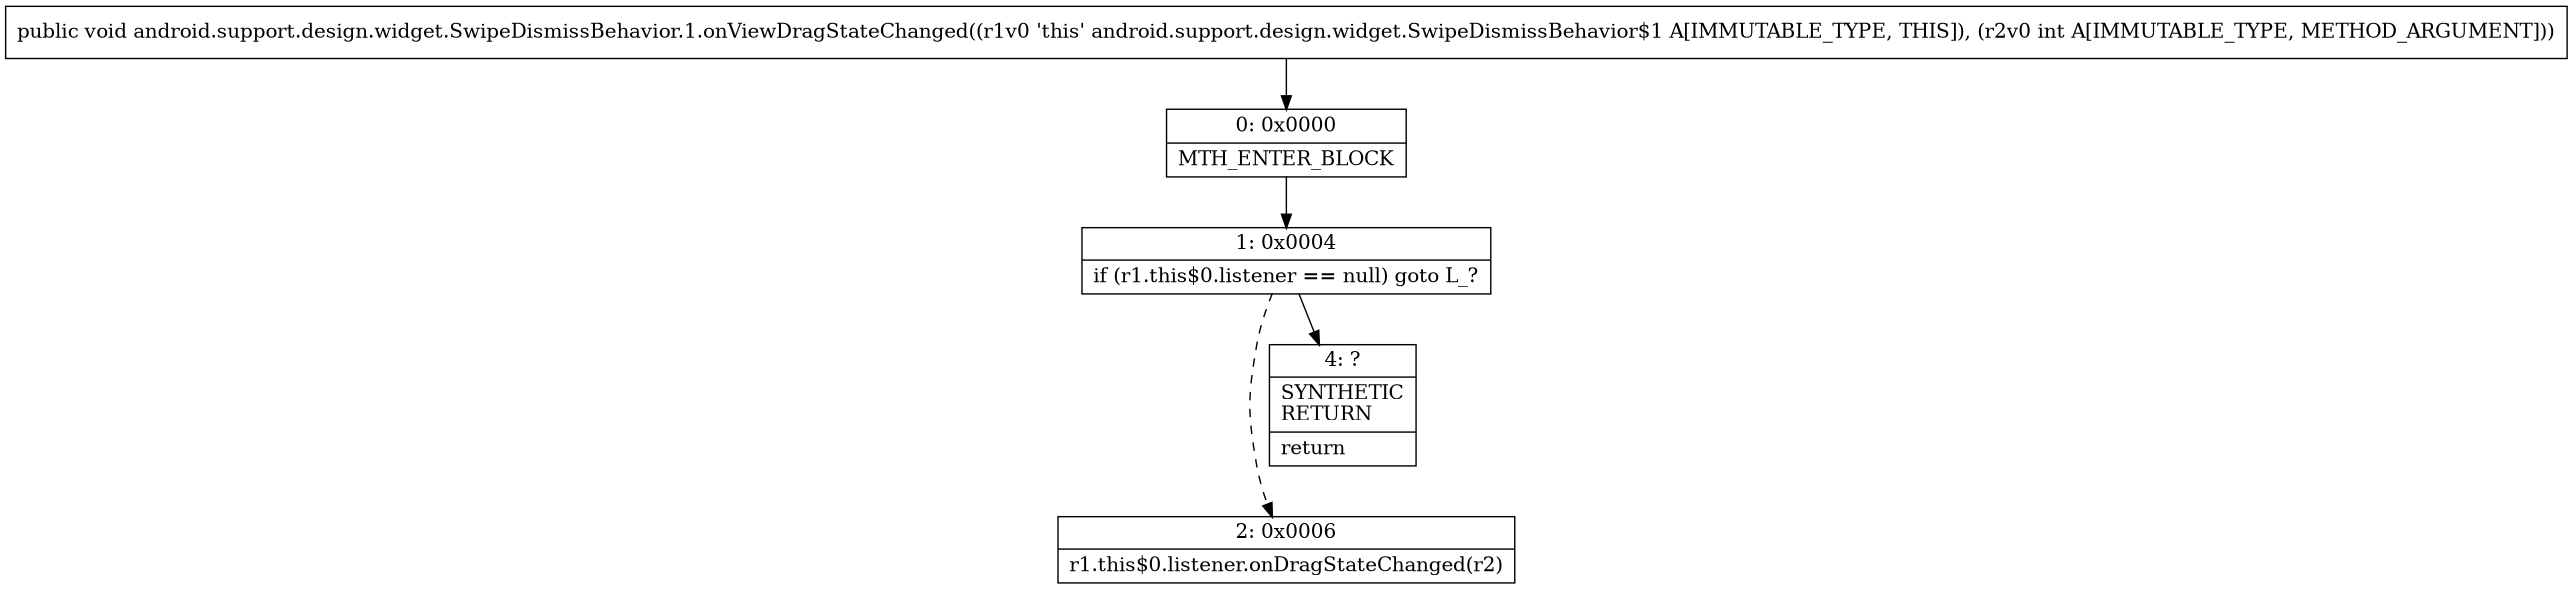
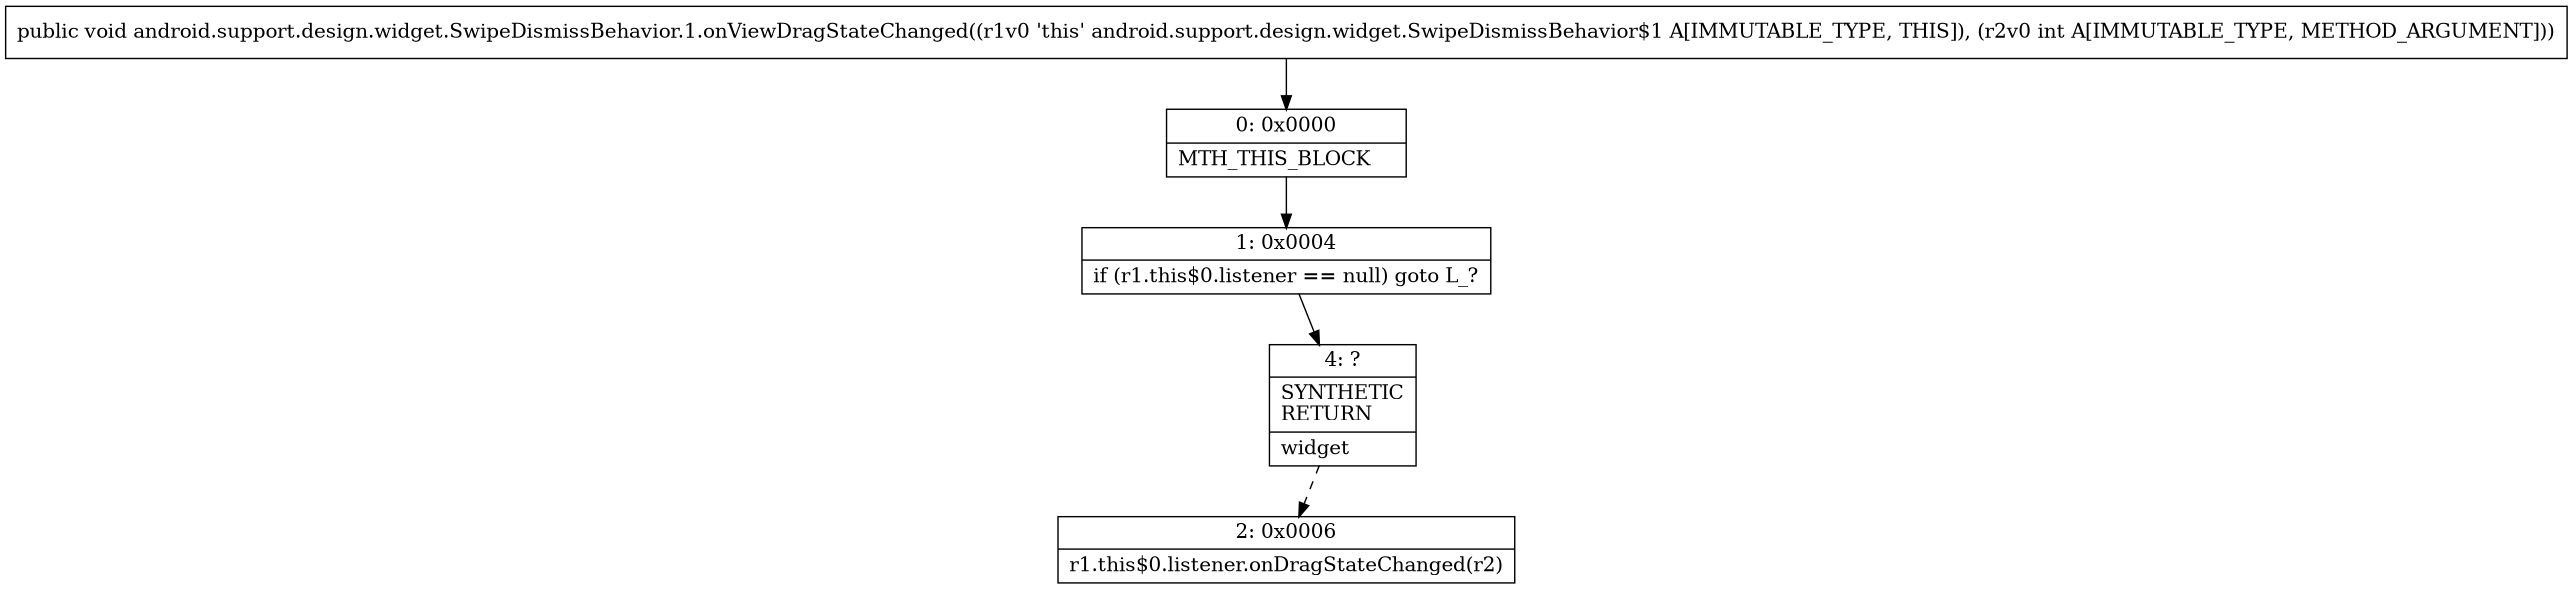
node "0: 0x0000": text "MTH_ENTER_BLOCK" -> "MTH_THIS_BLOCK"
edge "1: 0x0004" -> "2: 0x0006": now "4: ?" -> "2: 0x0006"
node "4: ?": text "return" -> "widget"
